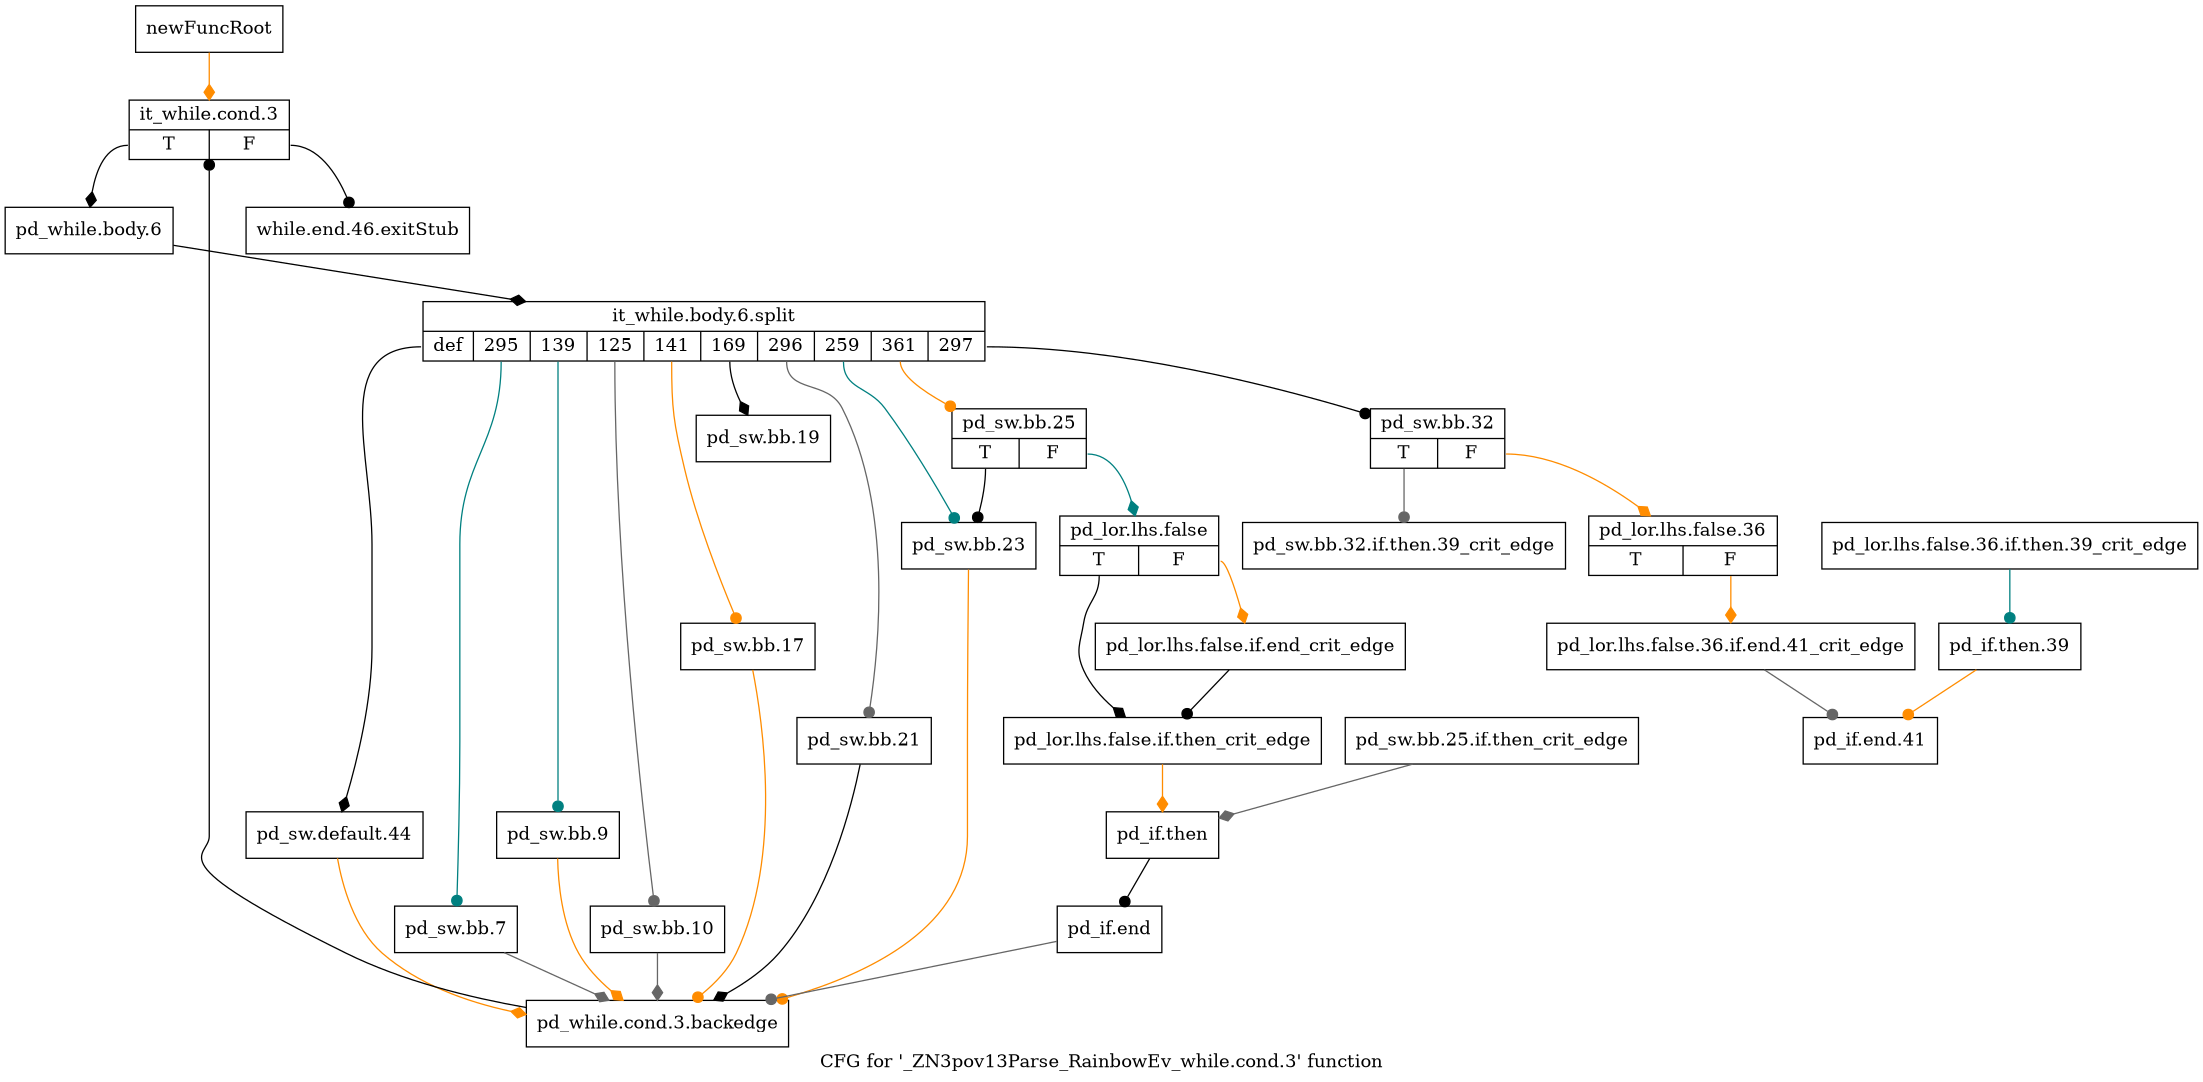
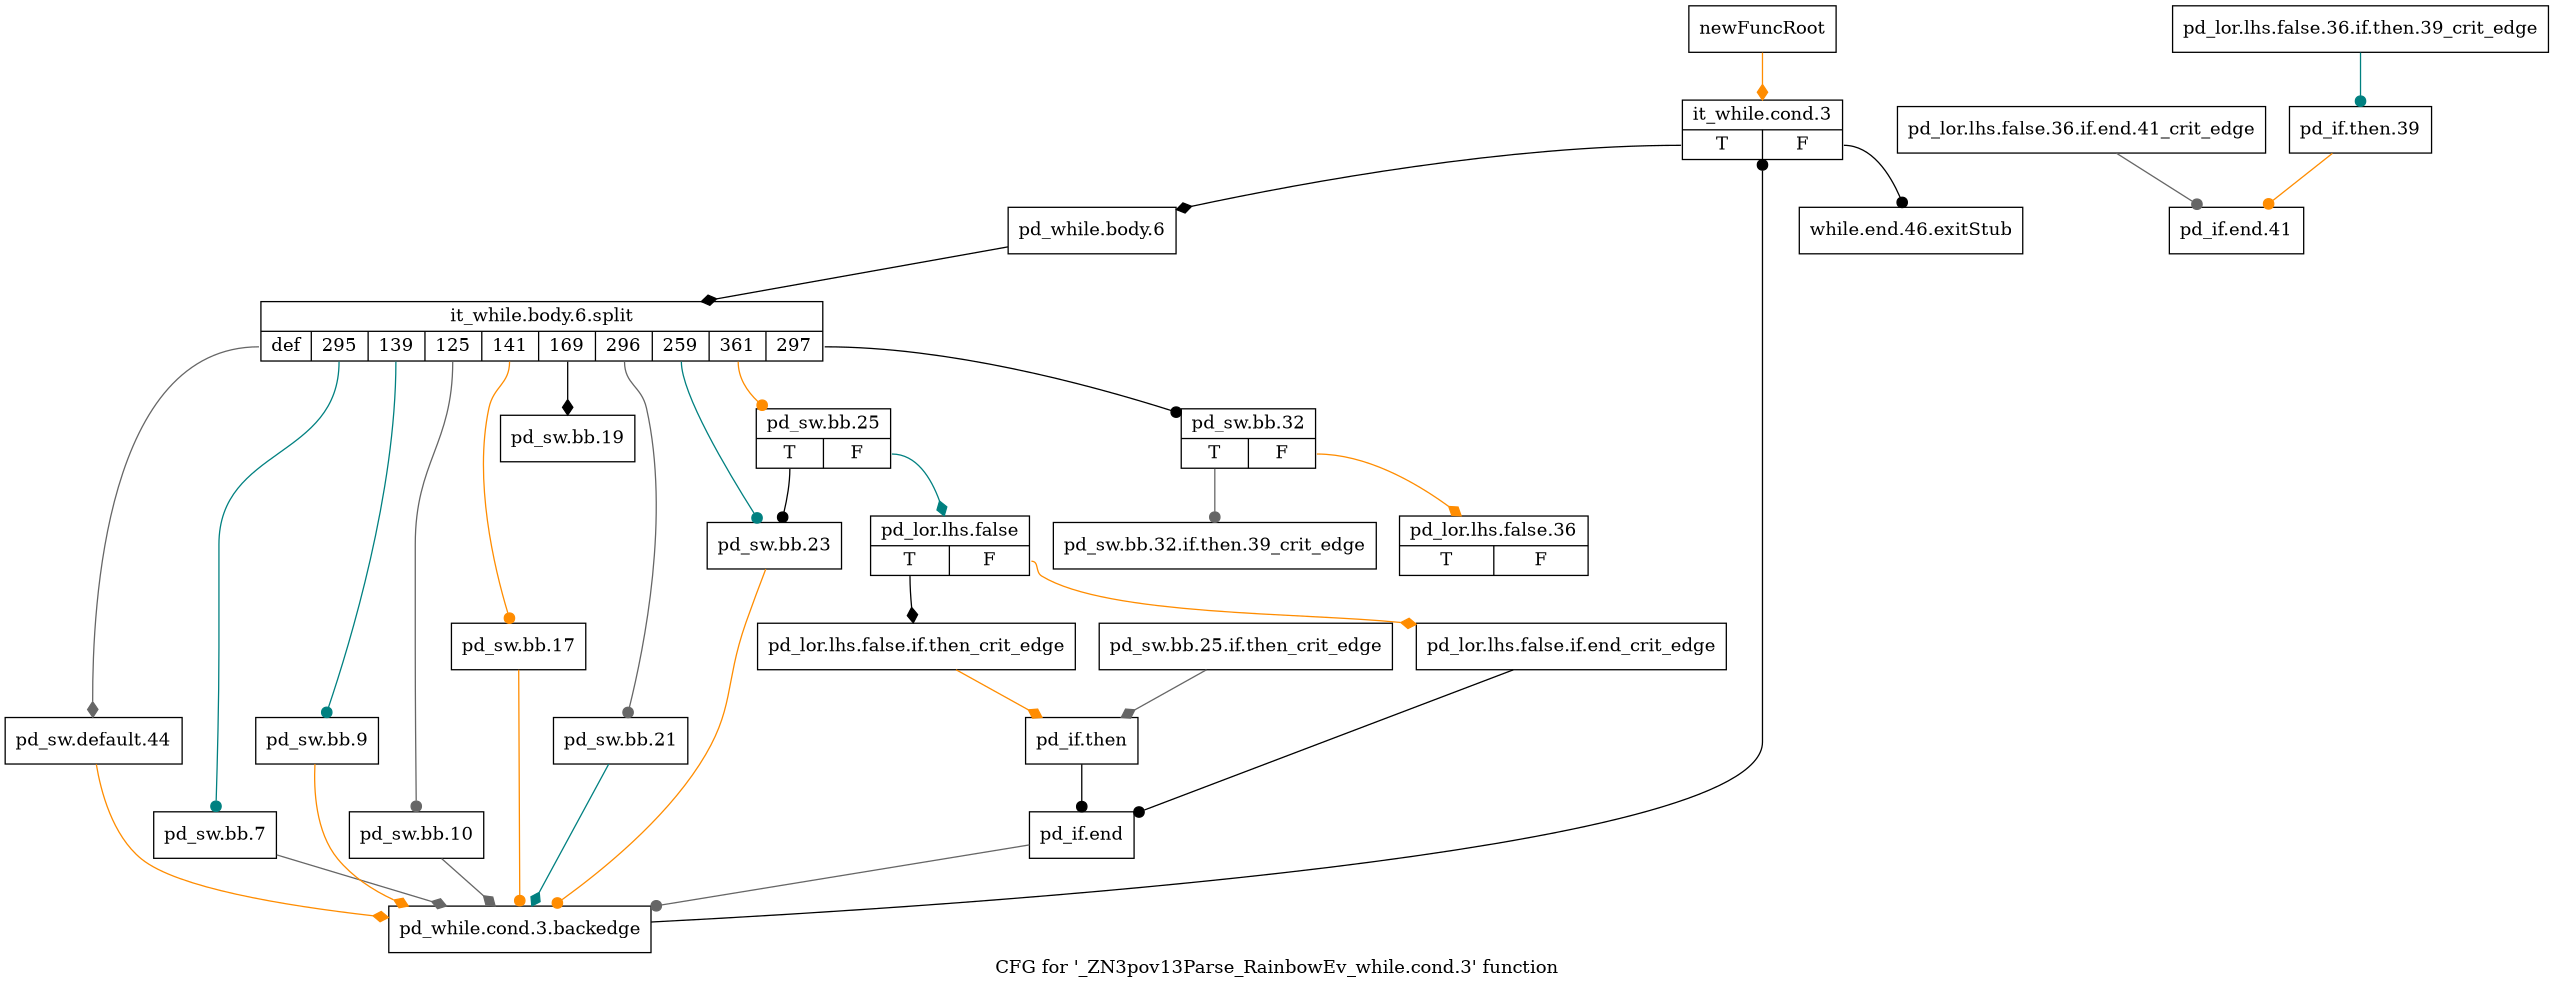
edge "it_while.body.6.split" -> "pd_sw.default.44": color black -> gray40
edge "pd_lor.lhs.false.36" -> "pd_lor.lhs.false.36.if.end.41_crit_edge": removed
edge "pd_lor.lhs.false.if.end_crit_edge" -> "pd_lor.lhs.false.if.then_crit_edge": now "pd_lor.lhs.false.if.end_crit_edge" -> "pd_if.end"
edge "pd_sw.bb.21" -> "pd_while.cond.3.backedge": color black -> teal
